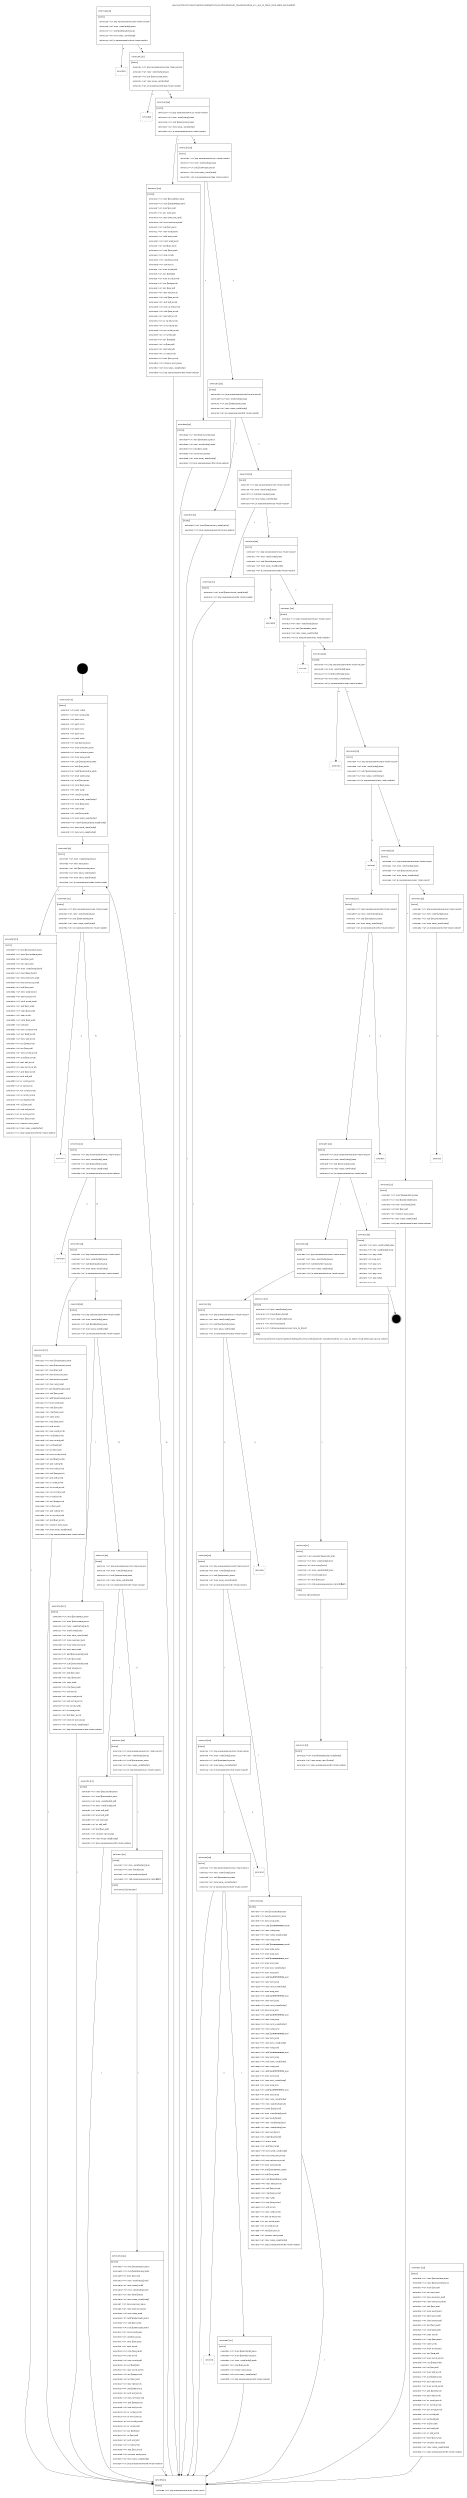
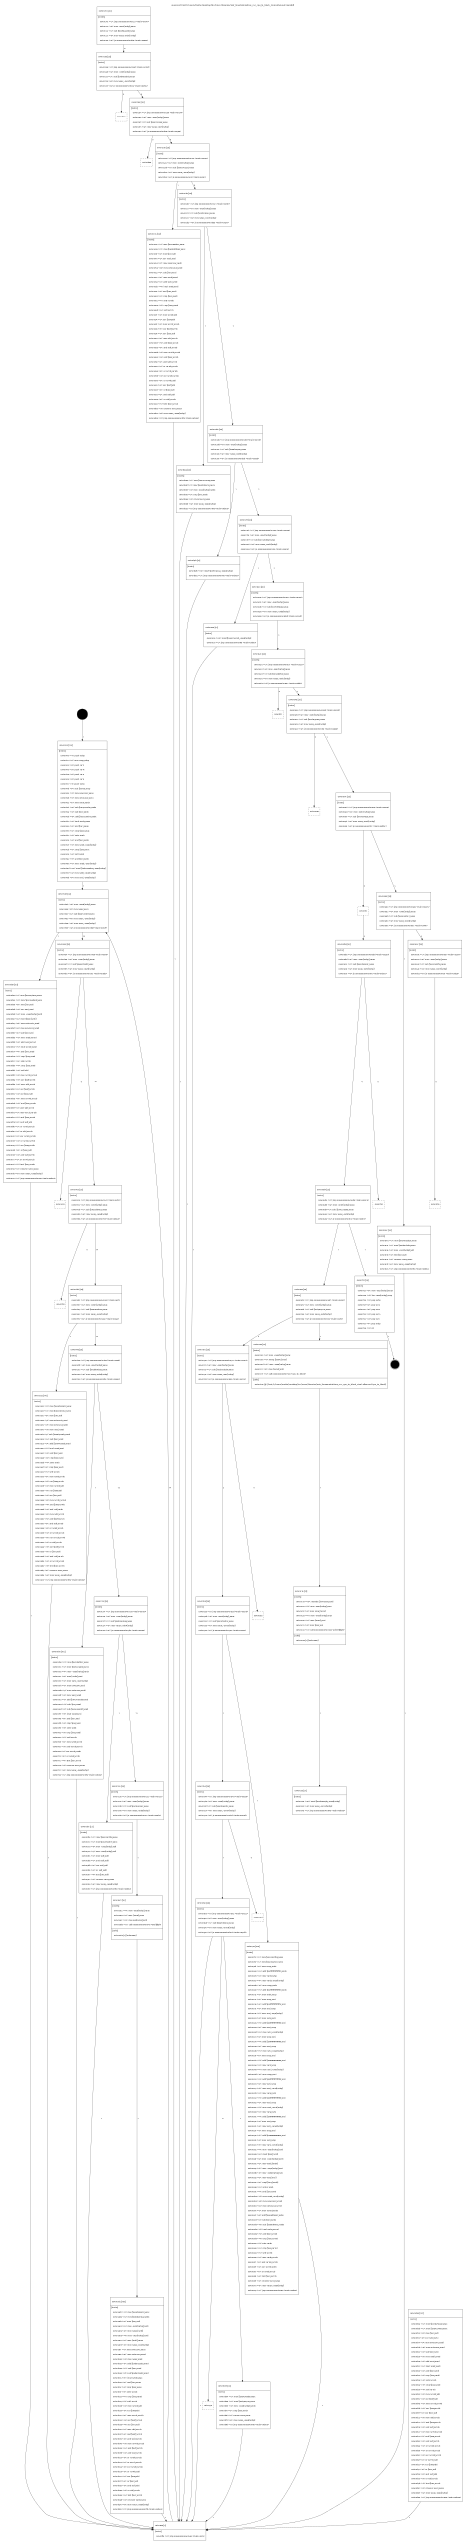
node "0x40154c [28]": added
node "0x4019bd": removed
